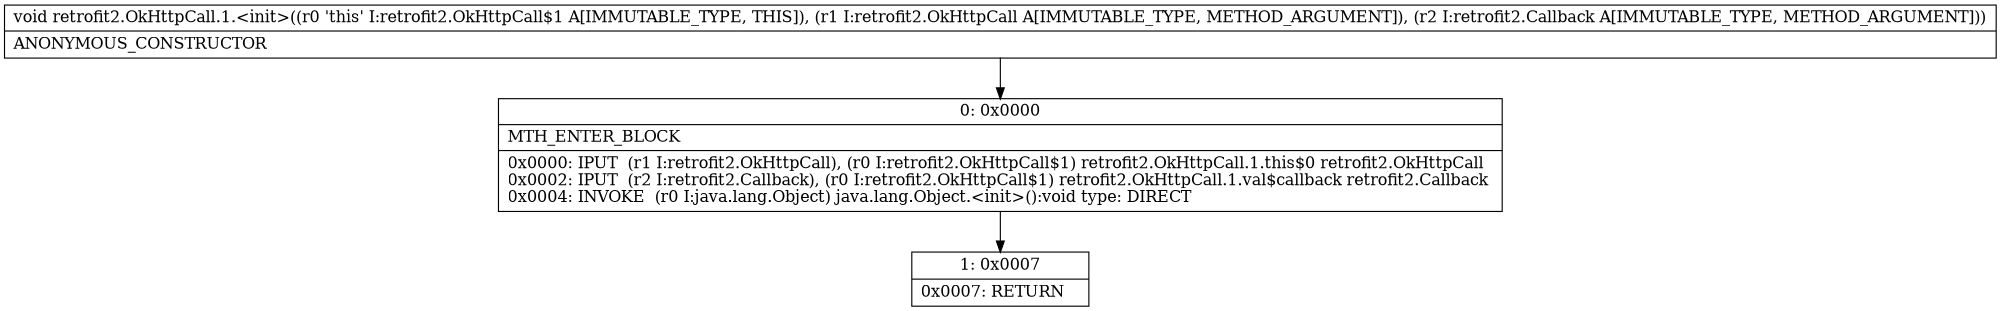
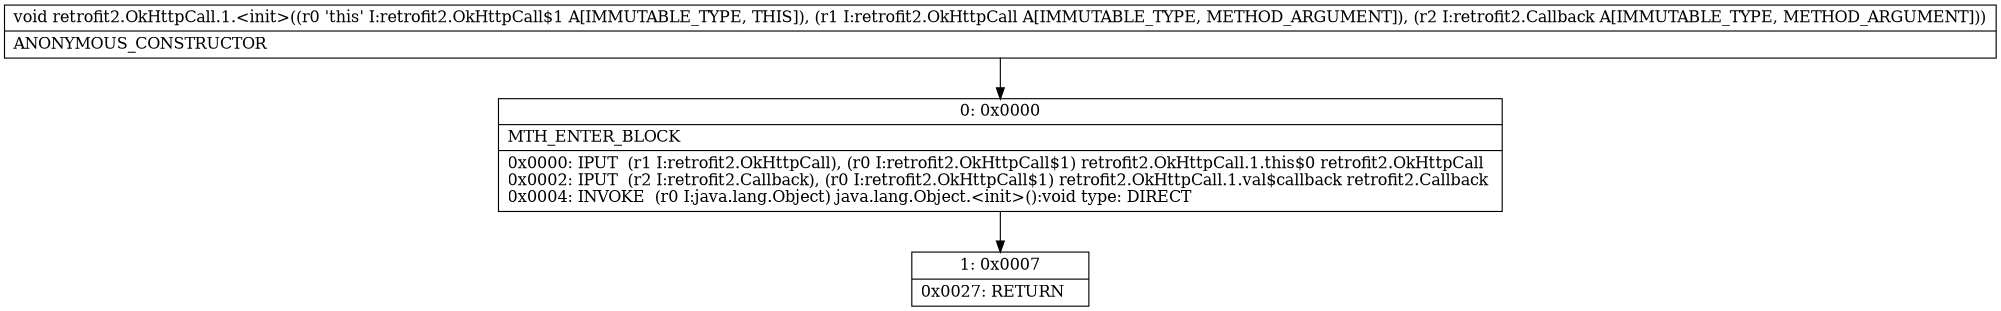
node "1: 0x0007": text "0x0007: RETURN" -> "0x0027: RETURN"
